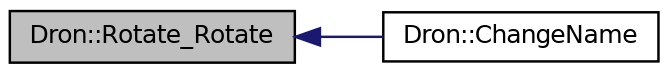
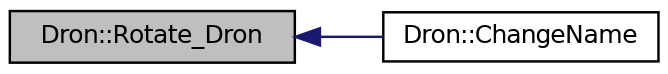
node "Dron::Rotate_Rotate": label "Dron::Rotate_Rotate" -> "Dron::Rotate_Dron"
